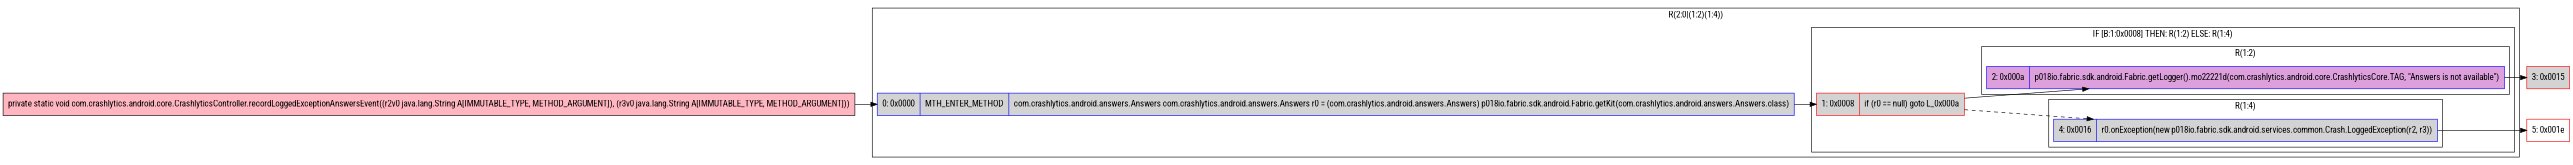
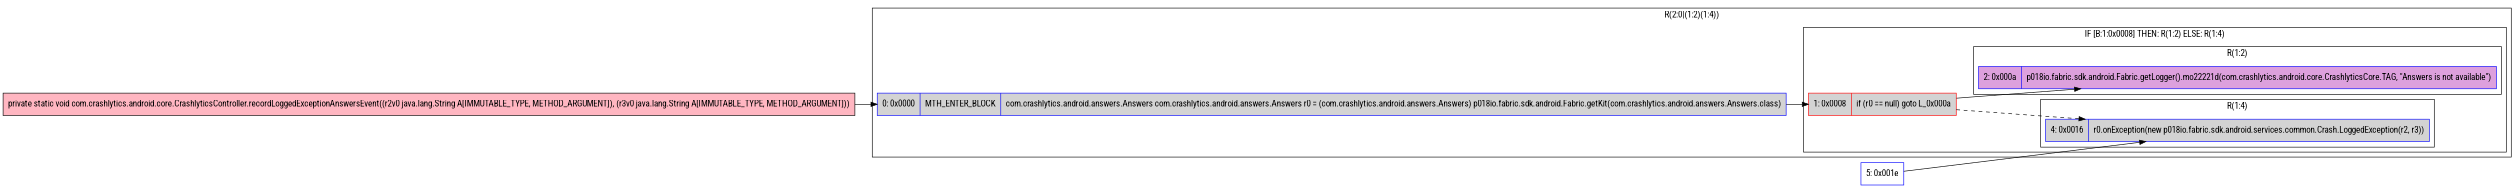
node "3: 0x0015": removed
node "0: 0x0000": text "MTH_ENTER_METHOD" -> "MTH_ENTER_BLOCK"
edge "4: 0x0016" -> "5: 0x001e": reversed
node "5: 0x001e": color red -> blue
